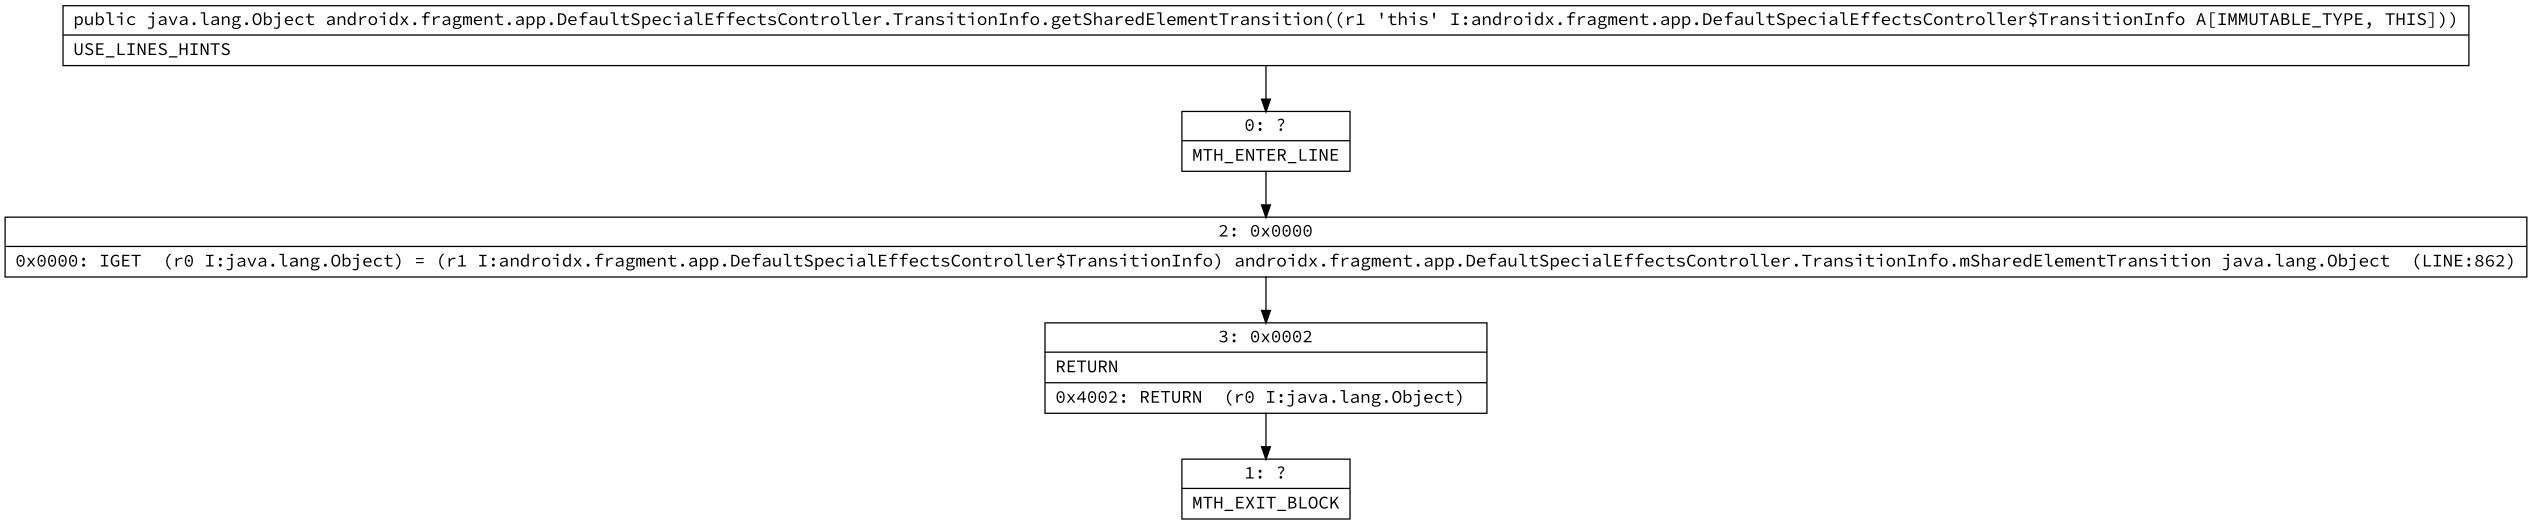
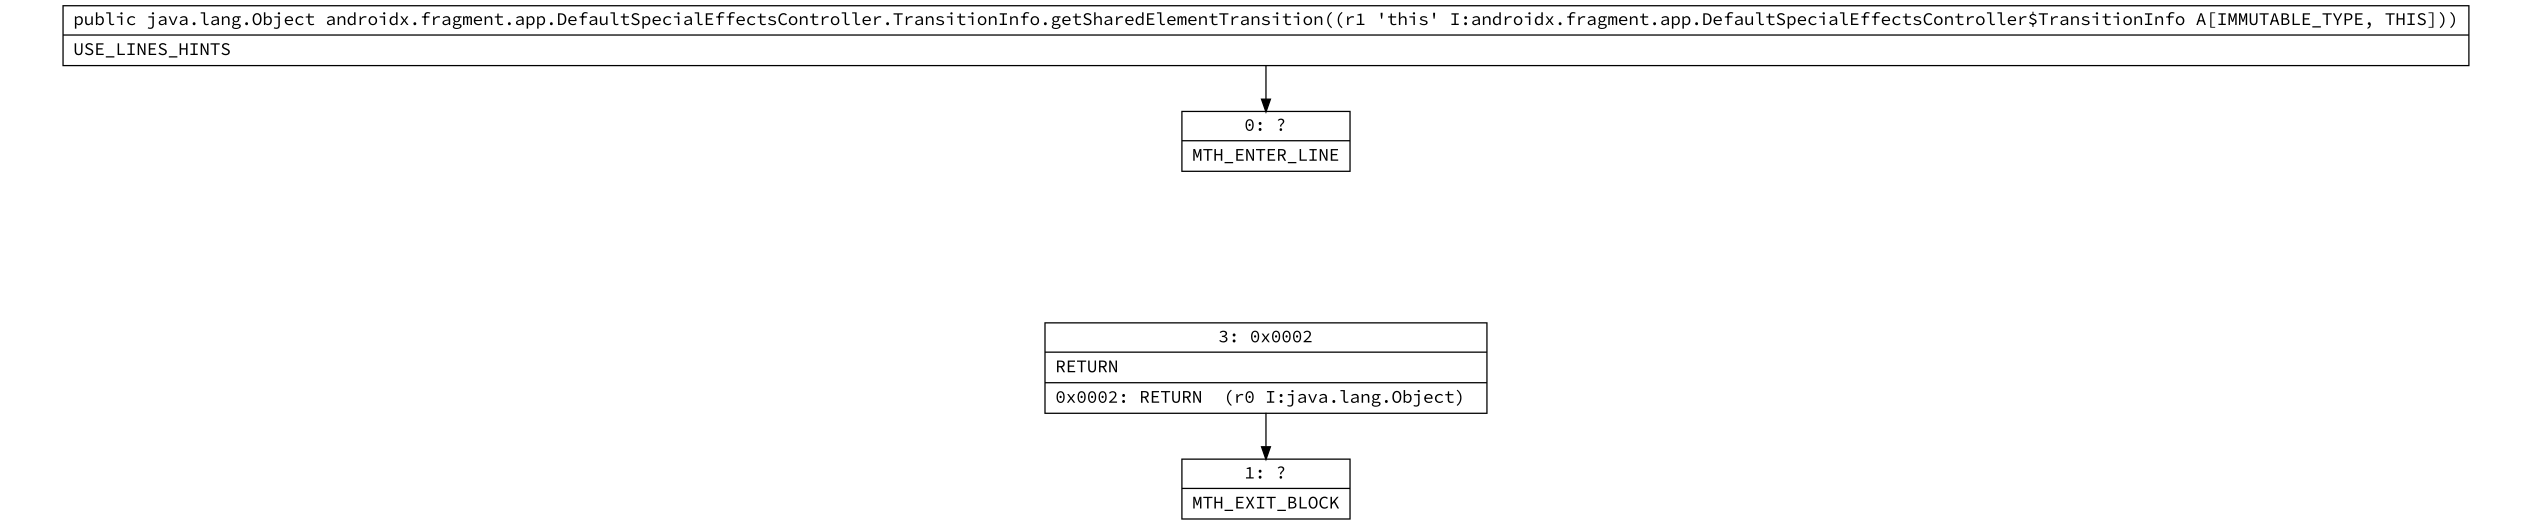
node "2: 0x0000": removed
node "3: 0x0002": text "0x4002: RETURN  (r0 I:java.lang.Object)" -> "0x0002: RETURN  (r0 I:java.lang.Object)"
